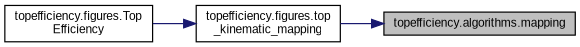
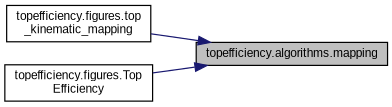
edge "topefficiency.figures.Top Efficiency" -> "topefficiency.figures.top _kinematic_mapping": now "topefficiency.figures.Top Efficiency" -> "topefficiency.algorithms.mapping"
